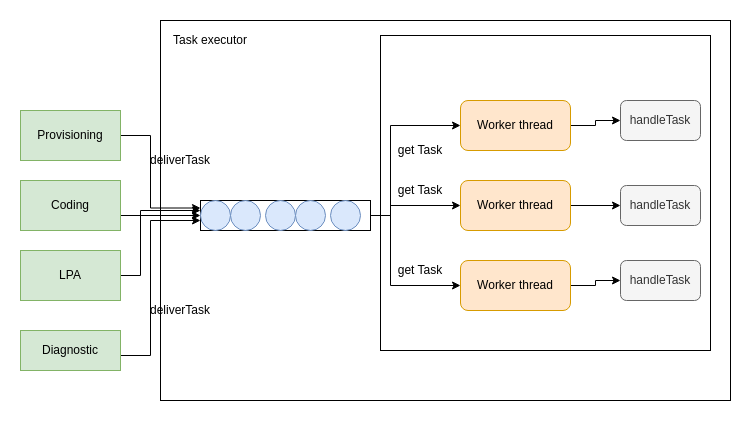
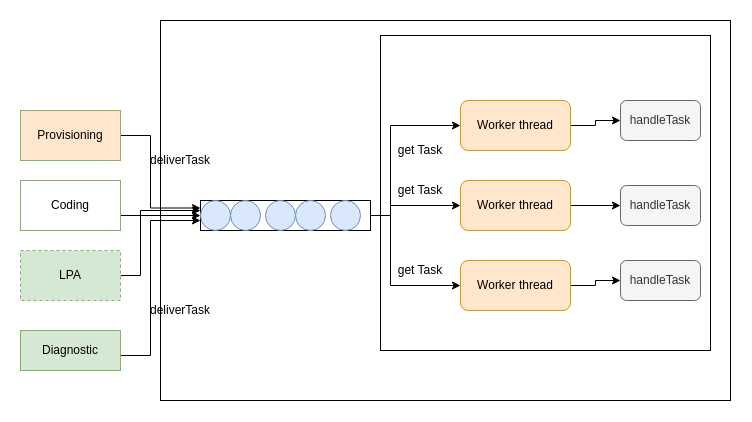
node "Task executor": removed
node "Provisioning": fillcolor #d5e8d4 -> #ffe6cc
node "Coding": fillcolor #d5e8d4 -> #ffffff
node "LPA": style solid -> dashed
